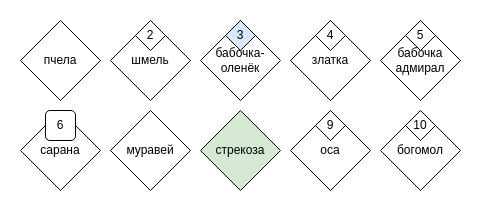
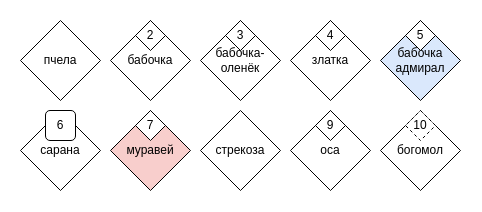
node "3": fillcolor #dae8fc -> #ffffff
node "шмель": label "шмель" -> "бабочка"
node "бабочка адмирал": fillcolor #ffffff -> #dae8fc
node "7": added
node "10": style solid -> dashed
node "муравей": fillcolor #ffffff -> #f8cecc
node "стрекоза": fillcolor #d5e8d4 -> #ffffff
